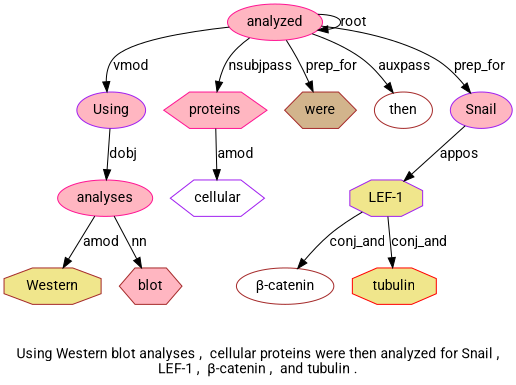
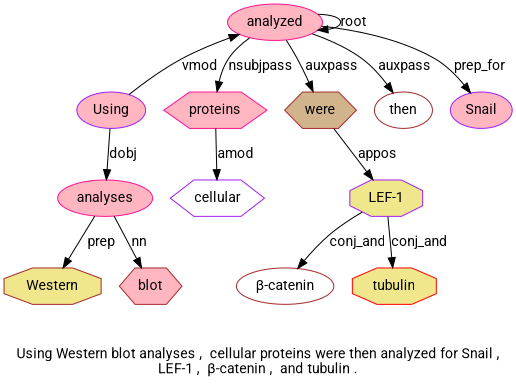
edge "analyzed" -> "Using": reversed
edge "analyzed" -> "were": label "prep_for" -> "auxpass"
edge "Snail" -> "LEF-1": now "were" -> "LEF-1"
edge "analyses" -> "Western": label "amod" -> "prep"
